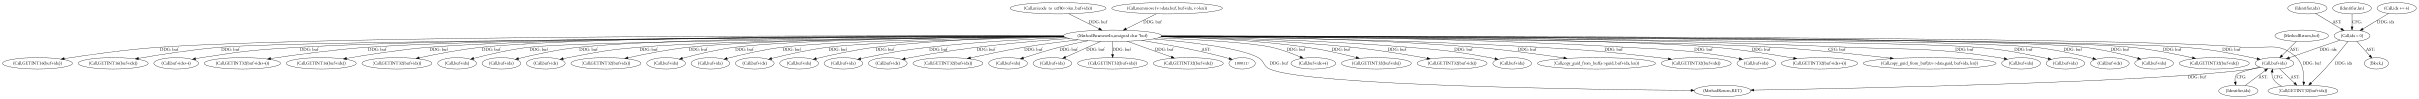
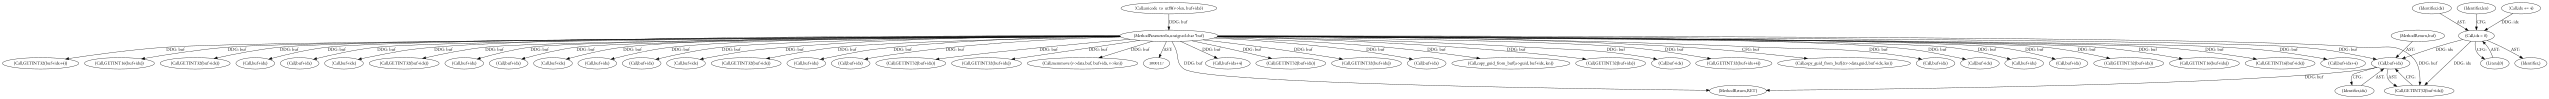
edge "(Call,memmove (v->data.buf, buf+idx, v->len))" -> "(MethodParameterIn,unsigned char *buf)": reversed
node "(Block,)": label "(Block,)" -> "(Identifier,)"
node "(Literal,0)": added
